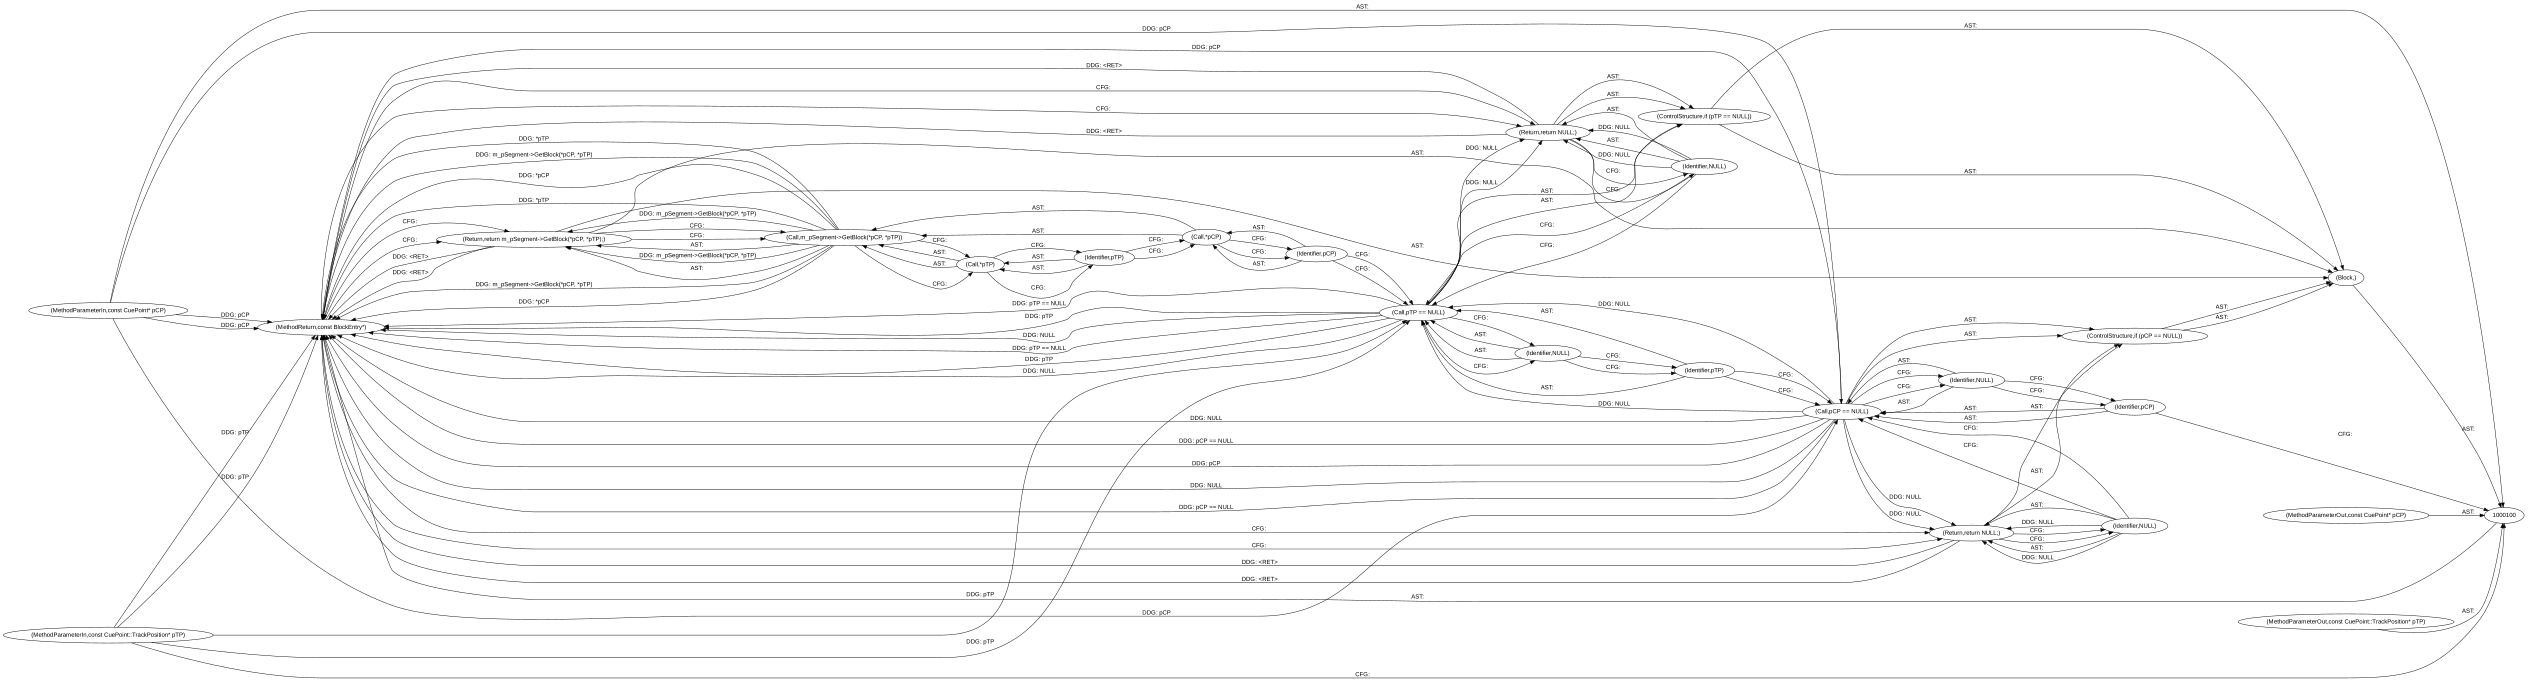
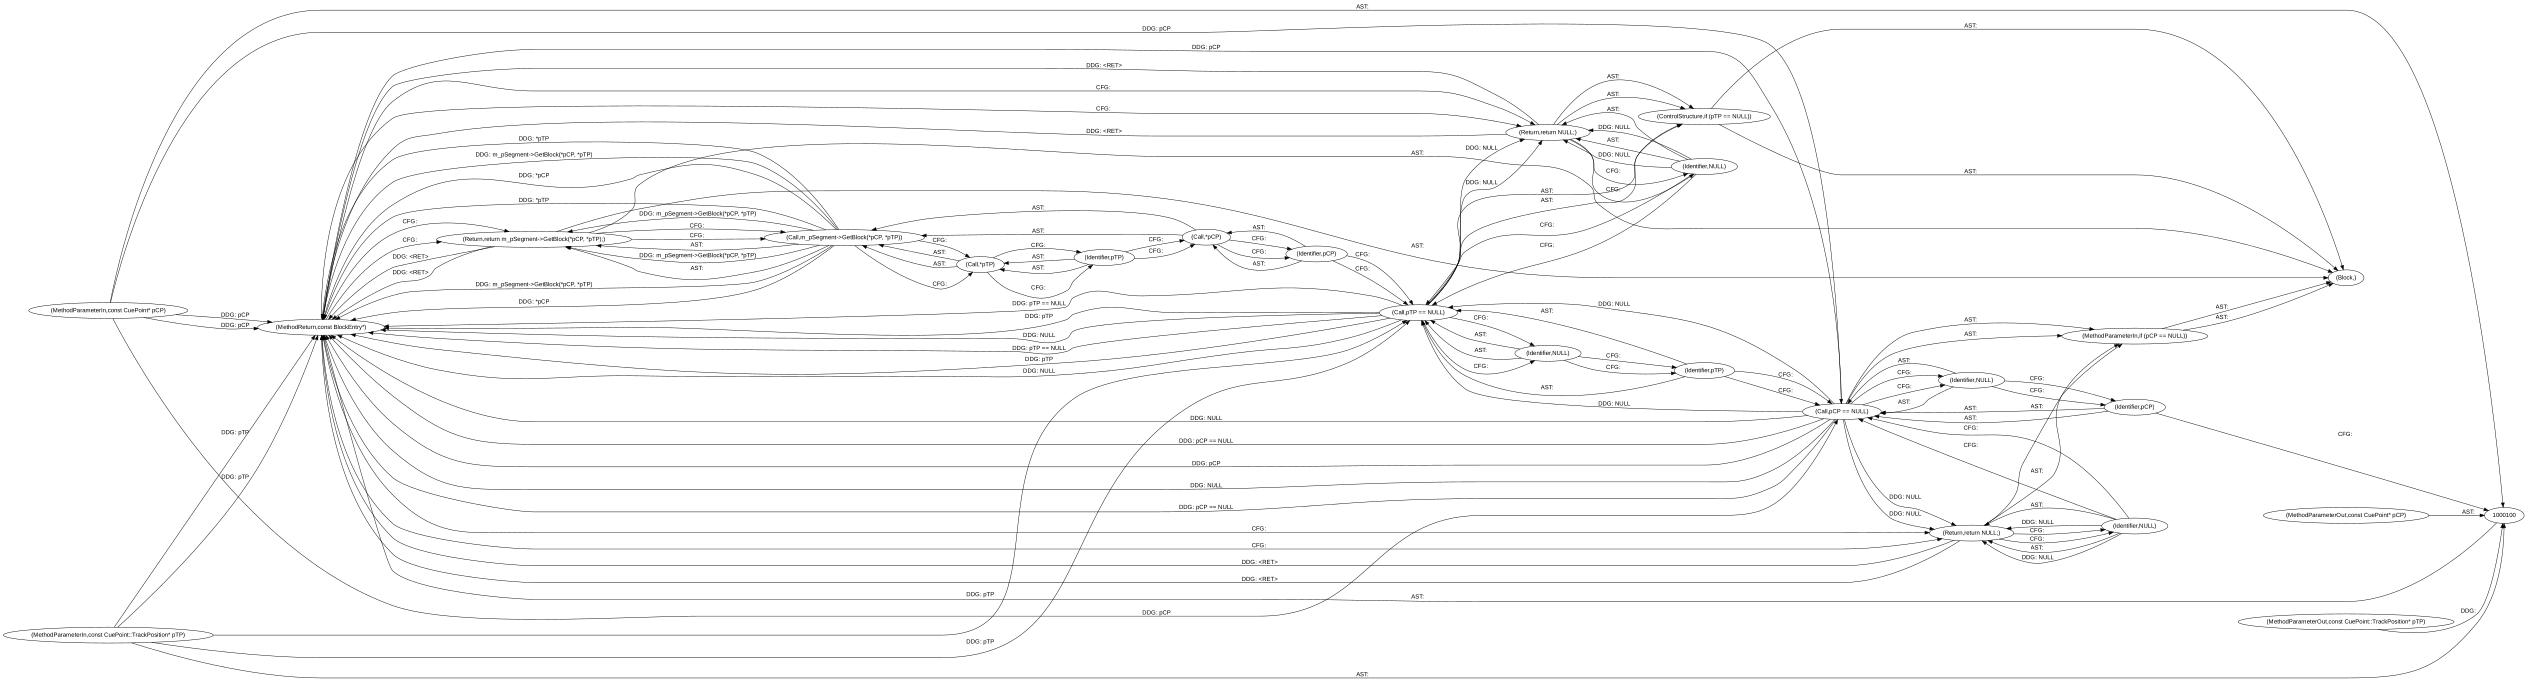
node "(ControlStructure,if (pCP == NULL))": label "(ControlStructure,if (pCP == NULL))" -> "(MethodParameterIn,if (pCP == NULL))"
edge "(Block,)" -> "1000100": removed, label "AST:"
edge "(MethodParameterOut,const CuePoint::TrackPosition* pTP)" -> "1000100": label "AST: " -> "DDG: "
edge "(MethodParameterIn,const CuePoint::TrackPosition* pTP)" -> "1000100": label "CFG: " -> "AST: "
